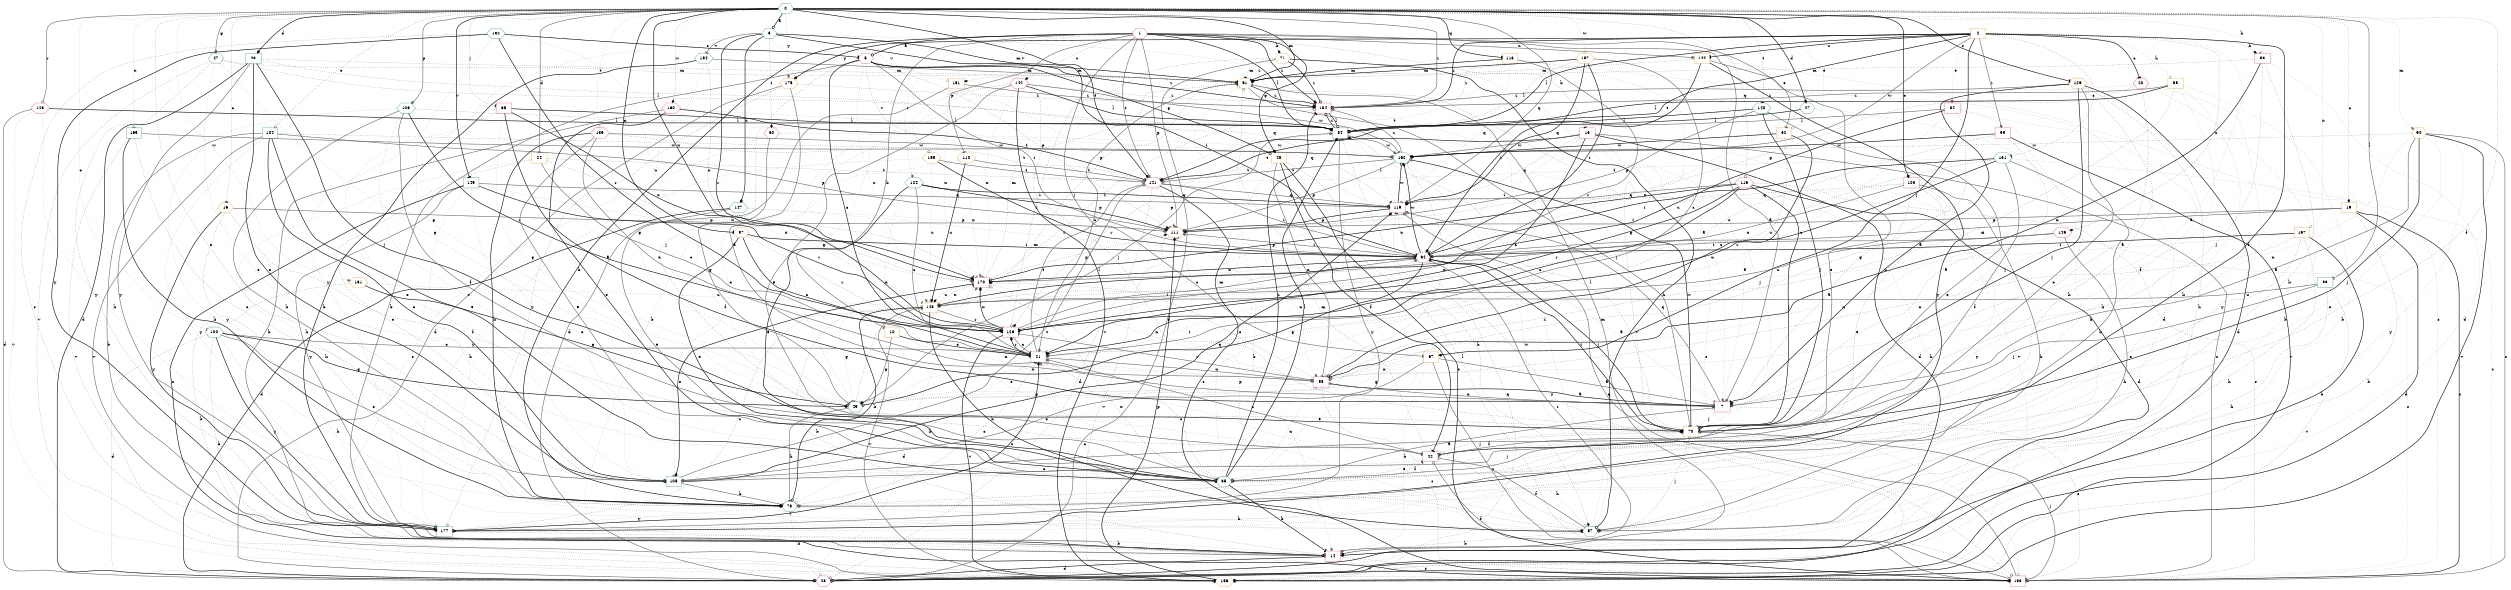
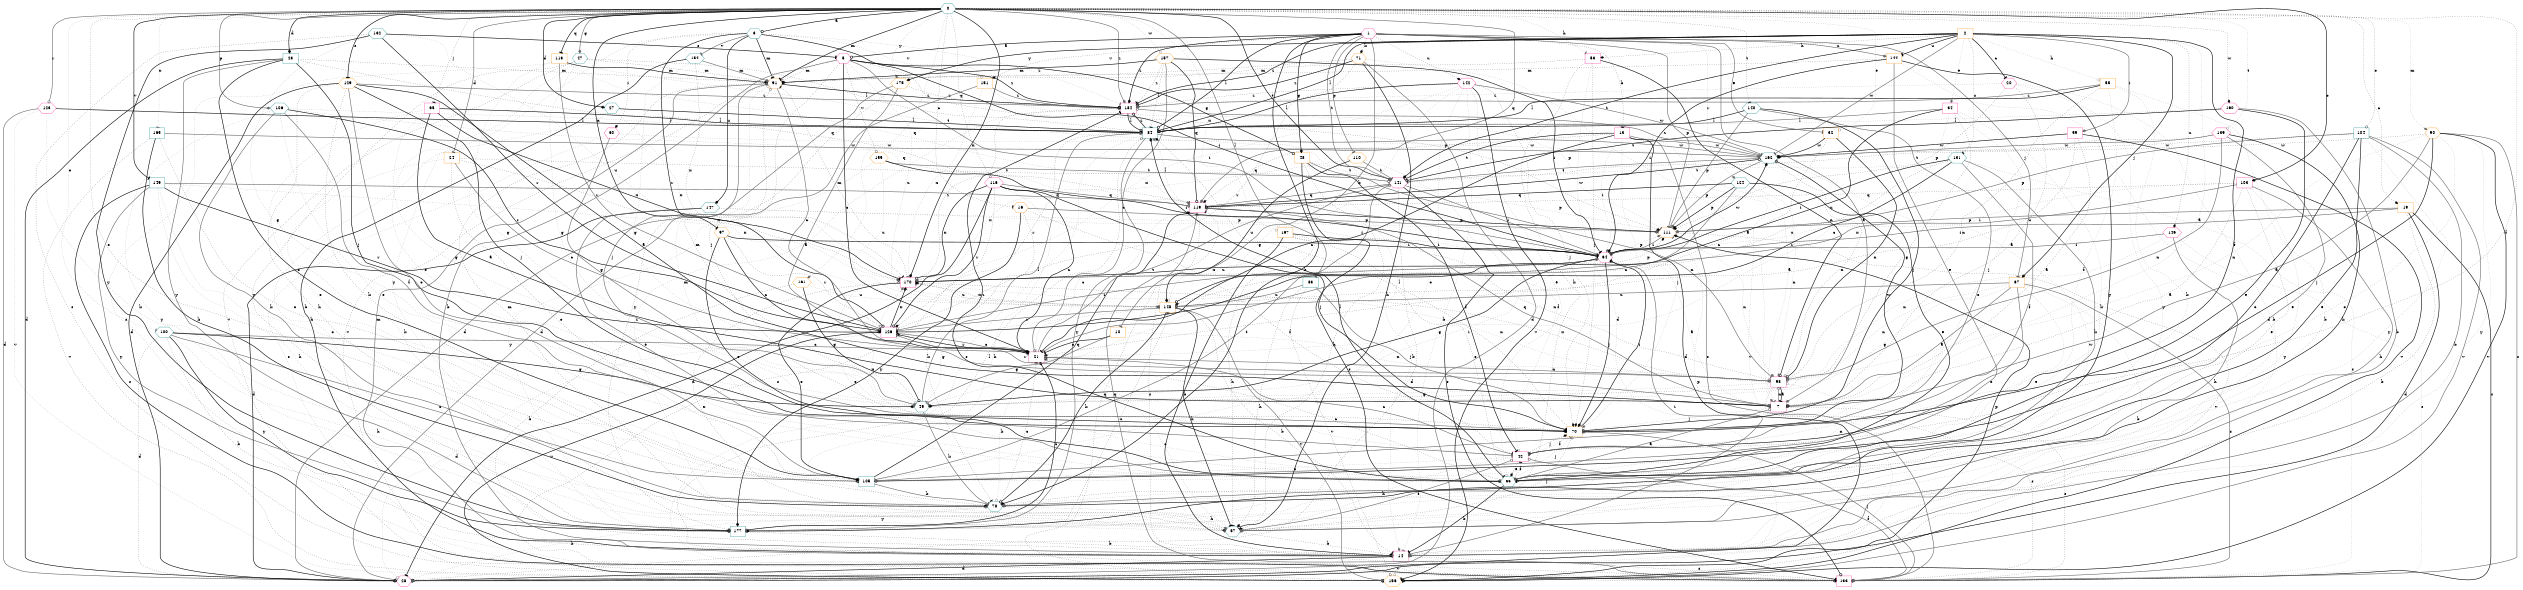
edge "146" -> "148": now "67" -> "148"
edge "142" -> "35": style bold -> dotted
